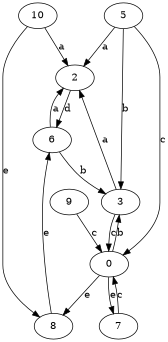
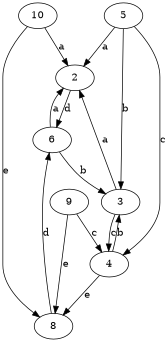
edge "8" -> "6": label "e" -> "d"
edge "9" -> "8": added, label "e"
node "0": label "0" -> "4"
node "7": removed
